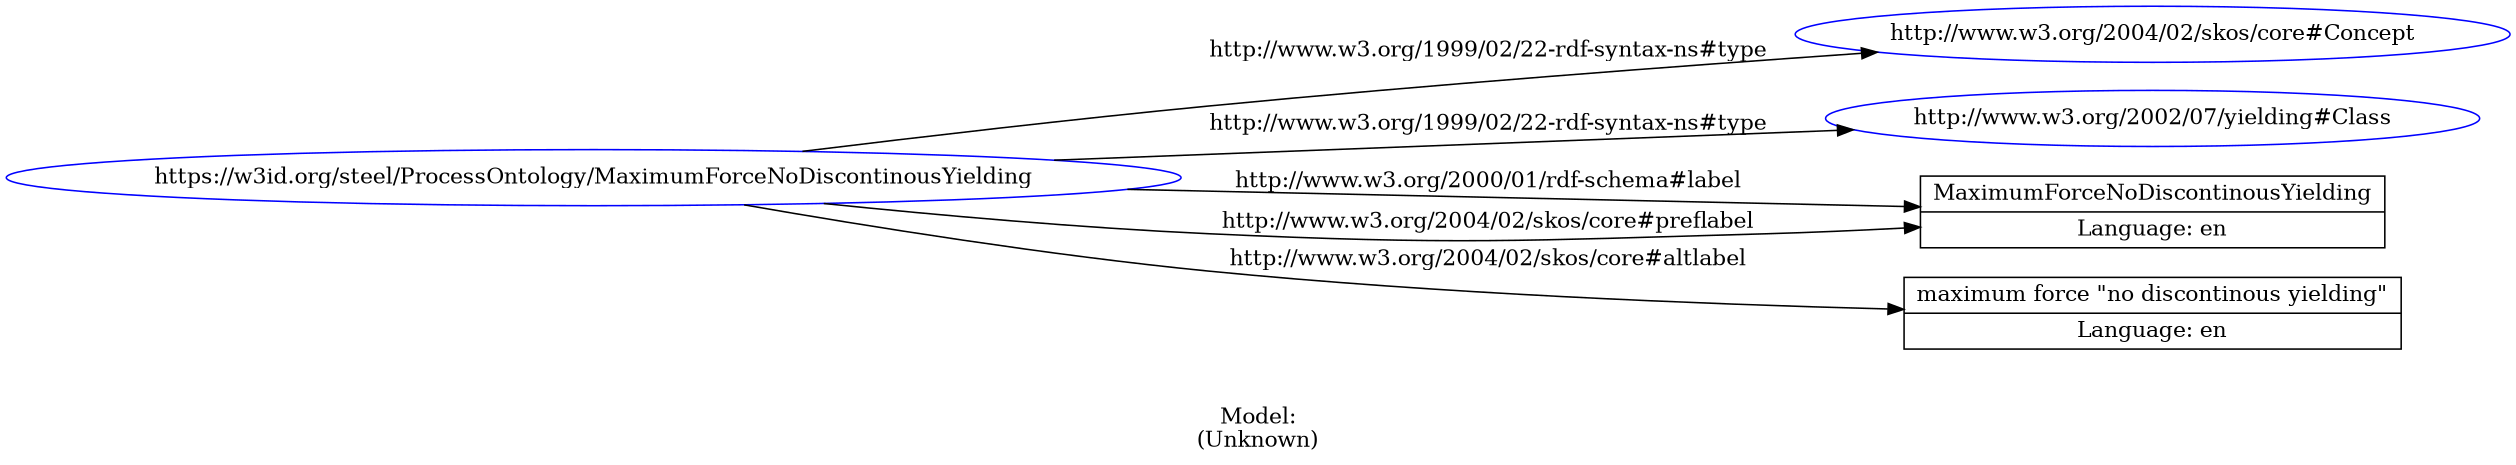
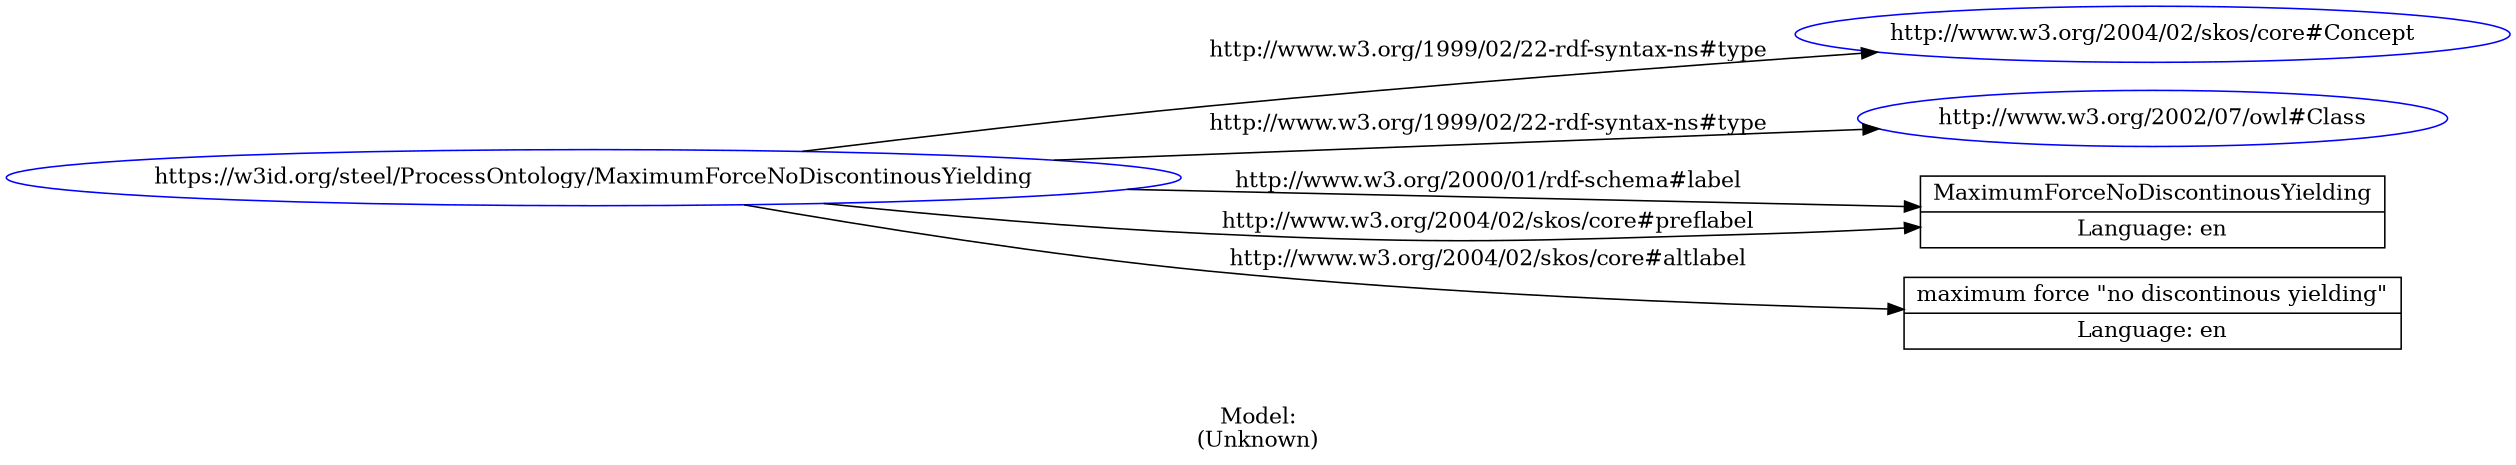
node "http://www.w3.org/2002/07/yielding#Class": label "http://www.w3.org/2002/07/yielding#Class" -> "http://www.w3.org/2002/07/owl#Class"
